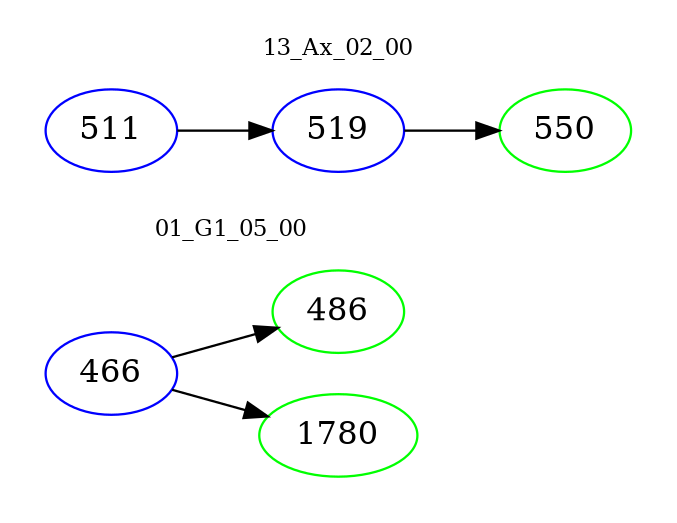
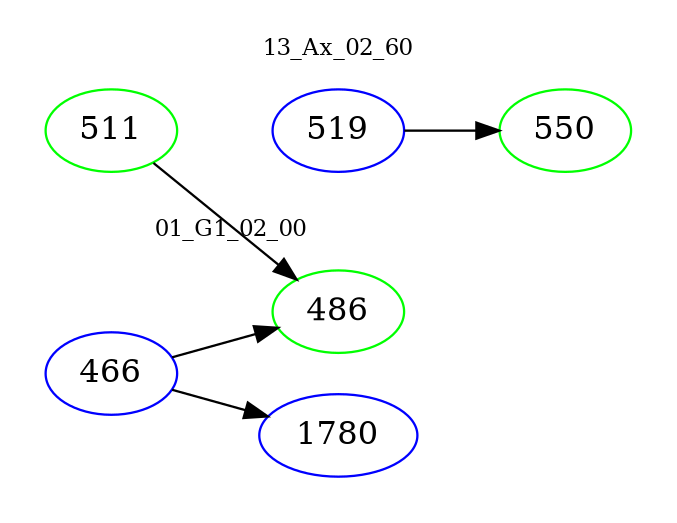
cluster "13_Ax_02_00": label "13_Ax_02_00" -> "13_Ax_02_60"
node "511": color blue -> green
edge "511" -> "519": now "511" -> "486"
cluster "01_G1_05_00": label "01_G1_05_00" -> "01_G1_02_00"
node "1780": color green -> blue
